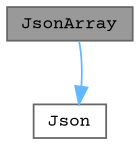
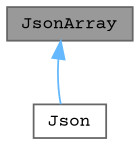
edge "JsonArray" -> "Json": reversed
